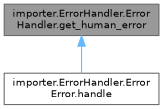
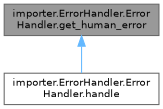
node "importer.ErrorHandler.Error Error.handle": label "importer.ErrorHandler.Error Error.handle" -> "importer.ErrorHandler.Error Handler.handle"
